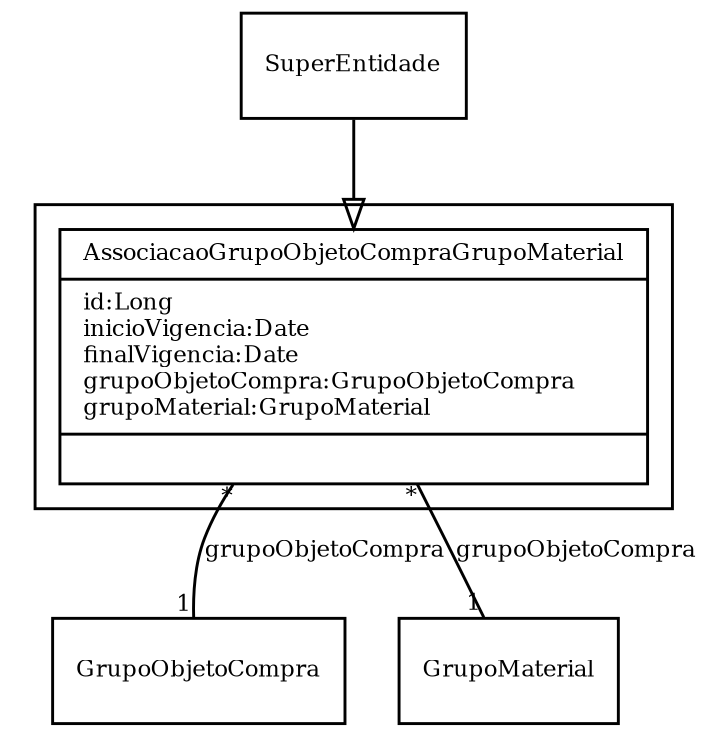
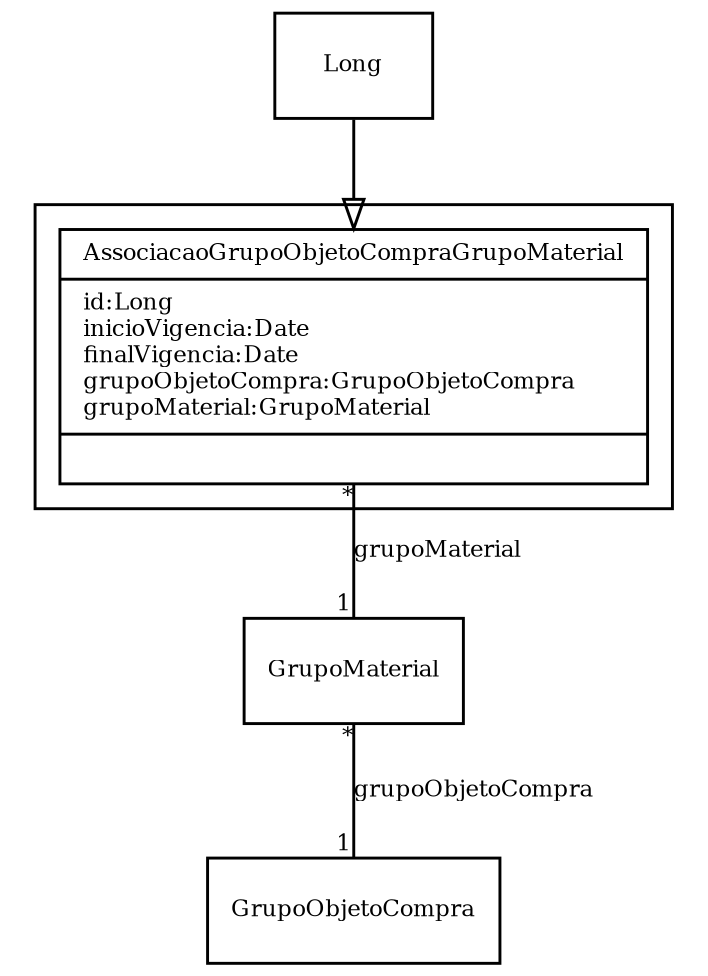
node "SuperEntidade": label "SuperEntidade" -> "Long"
edge "AssociacaoGrupoObjetoCompraGrupoMaterial" -- "GrupoObjetoCompra": now "GrupoMaterial" -- "GrupoObjetoCompra"
edge "AssociacaoGrupoObjetoCompraGrupoMaterial" -- "GrupoMaterial": label "grupoObjetoCompra" -> "grupoMaterial"
